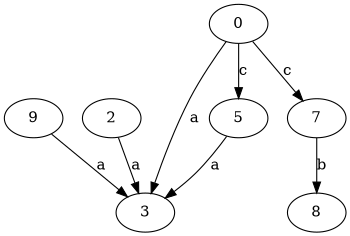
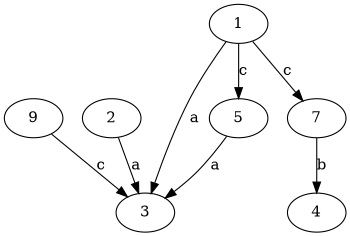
node "0": label "0" -> "1"
edge "9" -> "3": label "a" -> "c"
node "8": label "8" -> "4"
